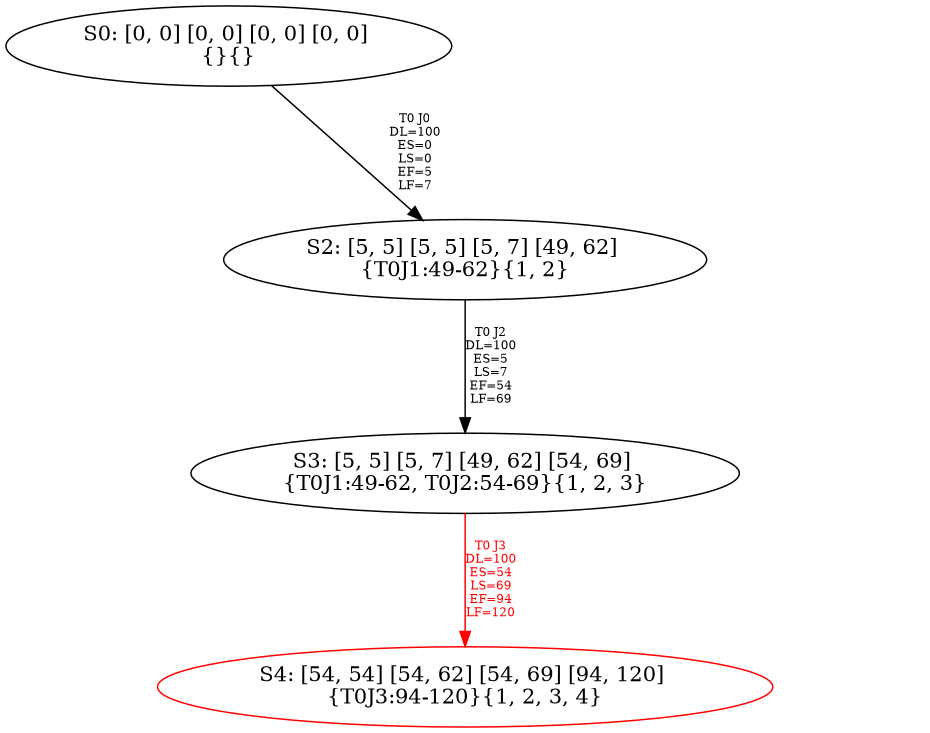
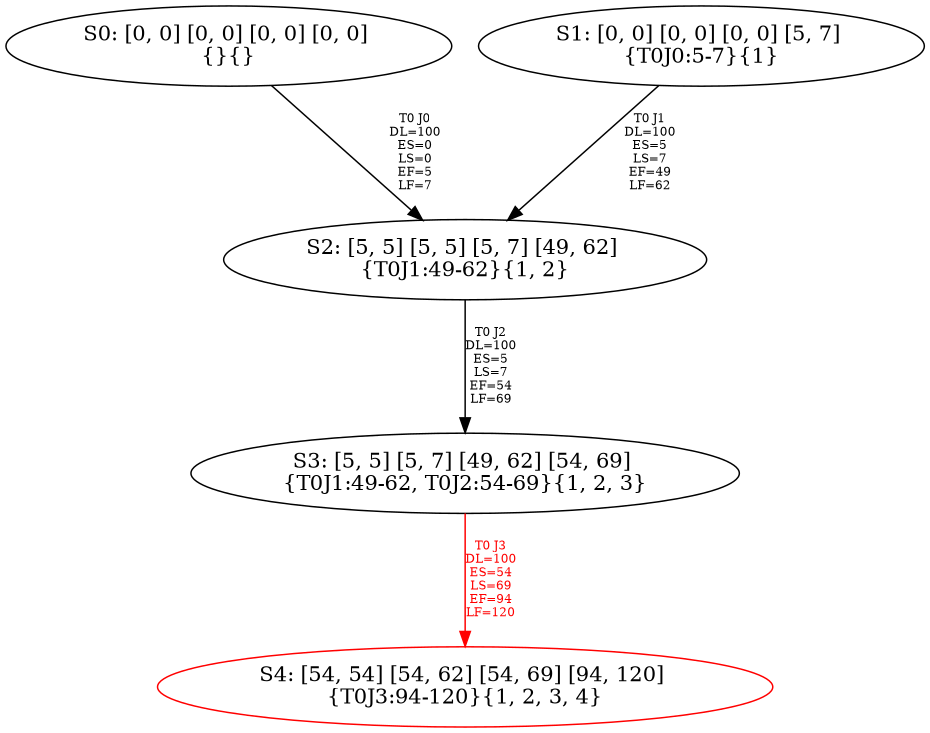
node "S1: [0, 0] [0, 0] [0, 0] [5, 7] {T0J0:5-7}{1}": added
